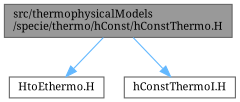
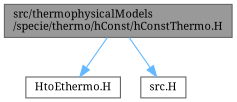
node "hConstThermoI.H": label "hConstThermoI.H" -> "src.H"
